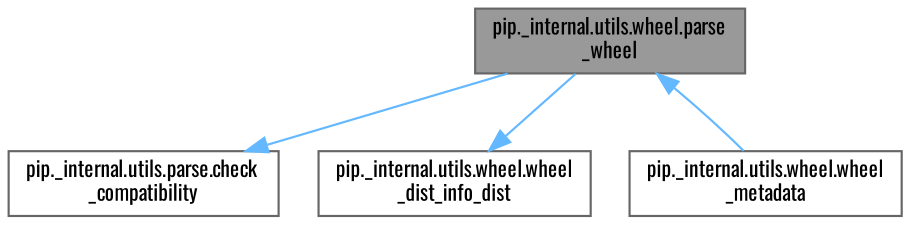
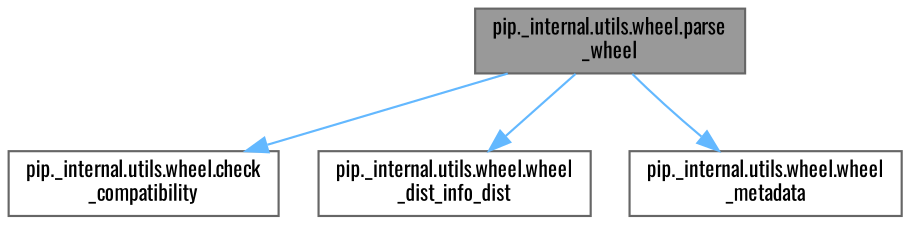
edge "pip._internal.utils.wheel.wheel _metadata" -> "pip._internal.utils.wheel.parse _wheel": reversed
node "pip._internal.utils.parse.check _compatibility": label "pip._internal.utils.parse.check _compatibility" -> "pip._internal.utils.wheel.check _compatibility"
